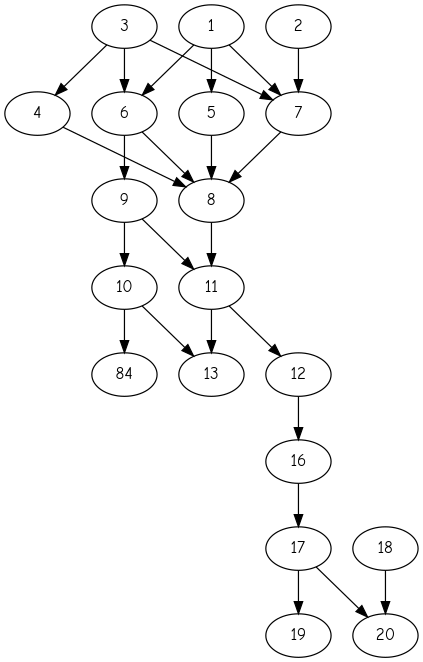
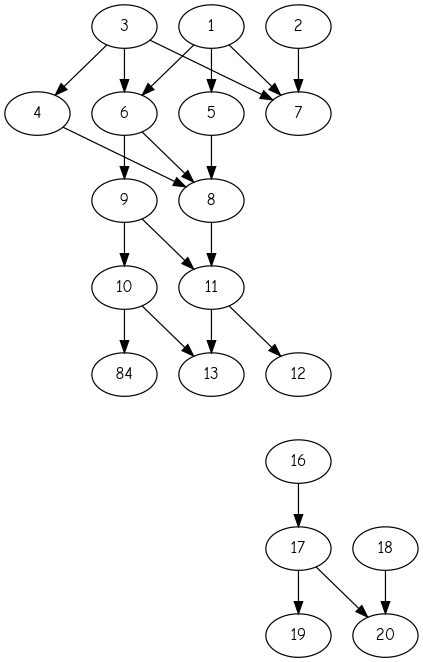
edge "7" -> "8": removed
edge "12" -> "16": removed
